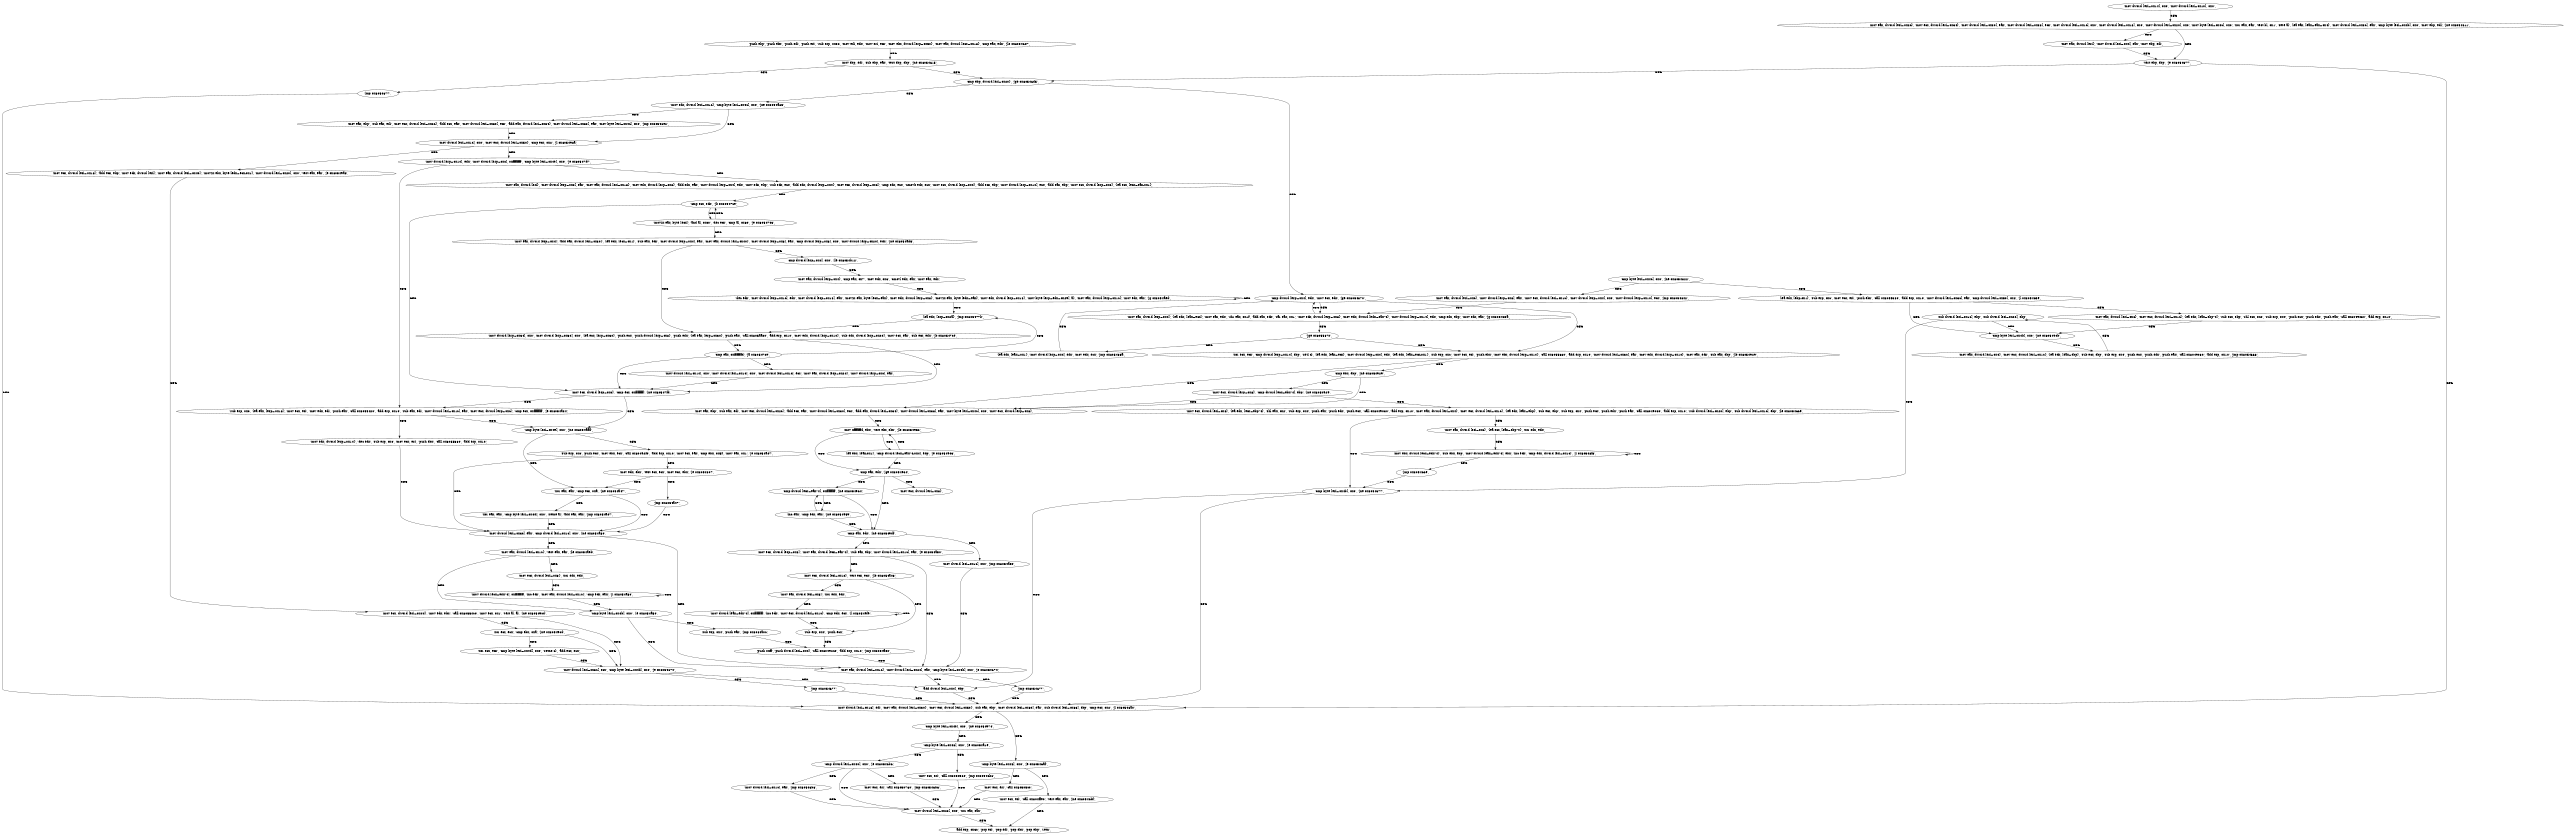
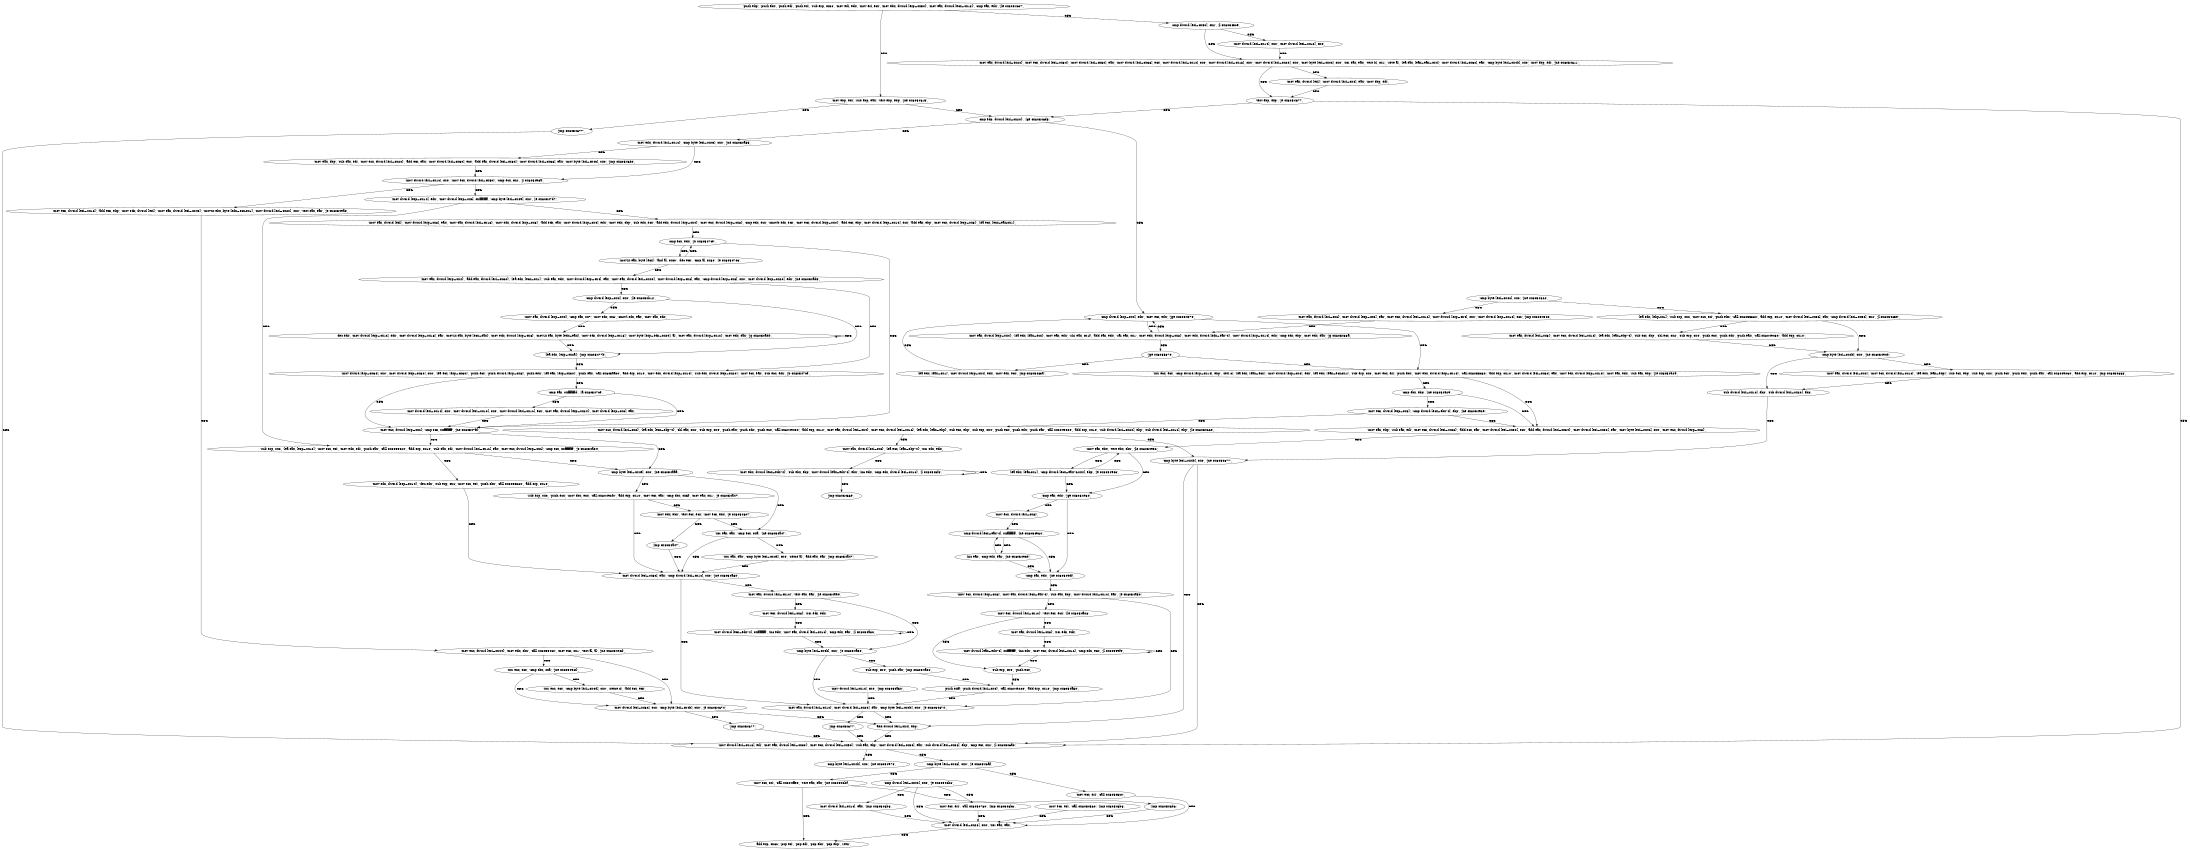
node "'cmp dword [esi+0x50], 0x2', 'jl 0x80545ce',": added
edge "'sub dword [esi+0x1c], ebp', 'sub dword [esi+0x20], ebp'," -> "'cmp byte [esi+0x4b], 0x0', 'jne 0x805490b',": reversed
edge "'cmp eax, 0xfffffffd', 'ja 0x80547ce'," -> "'lea edx, [esp+0x2a]', 'jmp 0x805477b',": now "'cmp dword [esp+0x4], 0x0', 'jle 0x8054b12'," -> "'lea edx, [esp+0x2a]', 'jmp 0x805477b',"
node "'mov xfffffffd, ebx', 'test ebx, ebx', 'jle 0x8054952',": label "'mov xfffffffd, ebx', 'test ebx, ebx', 'jle 0x8054952'," -> "'mov eax, ebx', 'test ebx, ebx', 'jle 0x8054952',"
edge "'jmp 0x805466e'," -> "'cmp byte [esi+0x4b], 0x0', 'jne 0x8054677',": removed, label "CFG"
edge "'cmp eax, edx', 'jge 0x8054964'," -> "'cmp dword [ecx+eax*4], 0xffffffff', 'jne 0x8054964',": now "'mov ecx, dword [esi+0x8]'," -> "'cmp dword [ecx+eax*4], 0xffffffff', 'jne 0x8054964',"
node "'inc eax', 'cmp edx, eax', 'jne 0x8054959',": label "'inc eax', 'cmp edx, eax', 'jne 0x8054959'," -> "'inc eax', 'cmp edx, eax', 'jne 0x8054939',"
edge "'cmp eax, edx', 'jne 0x80549df'," -> "'mov dword [esi+0x1c], 0x0', 'jmp 0x8054a50',": removed, label "CFG"
node "'sub esp, 0x4', 'push eax', 'jmp 0x8084a0c',": label "'sub esp, 0x4', 'push eax', 'jmp 0x8084a0c'," -> "'sub esp, 0x4', 'push eax', 'jmp 0x8054a0c',"
node "'cmp byte [esi+0x48], 0x0', 'je 0x8054a1e',": removed
node "'jmp 0x80546b6',": added
